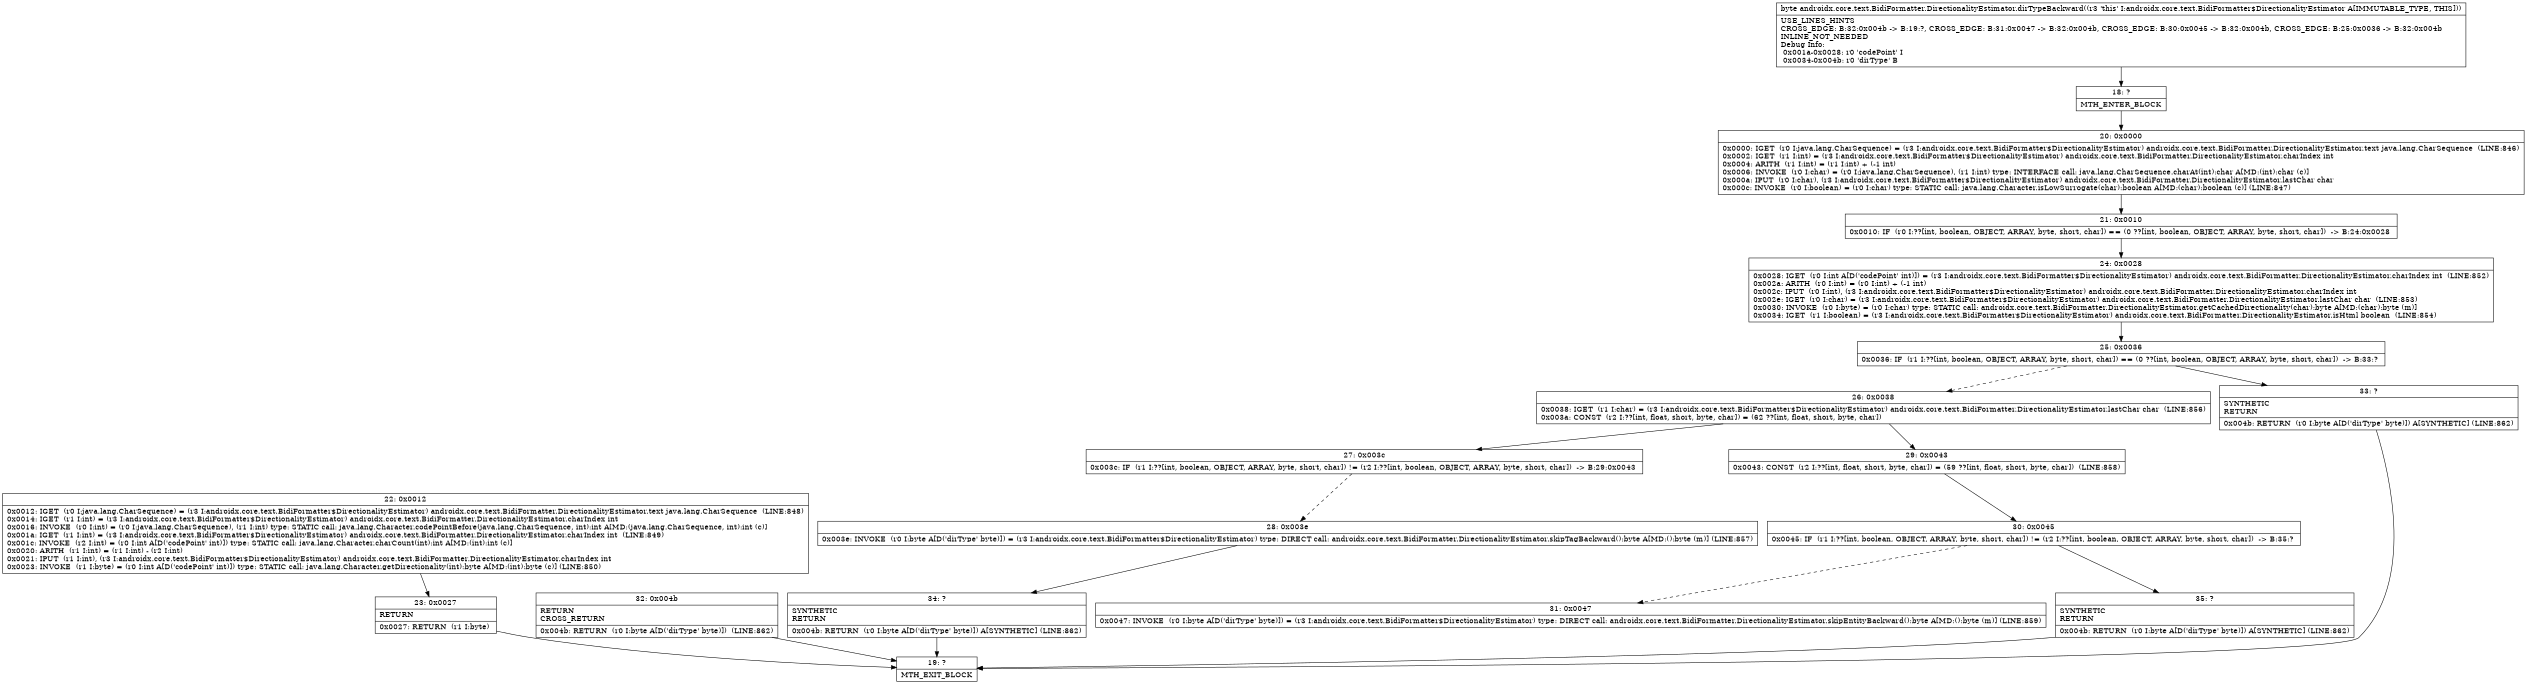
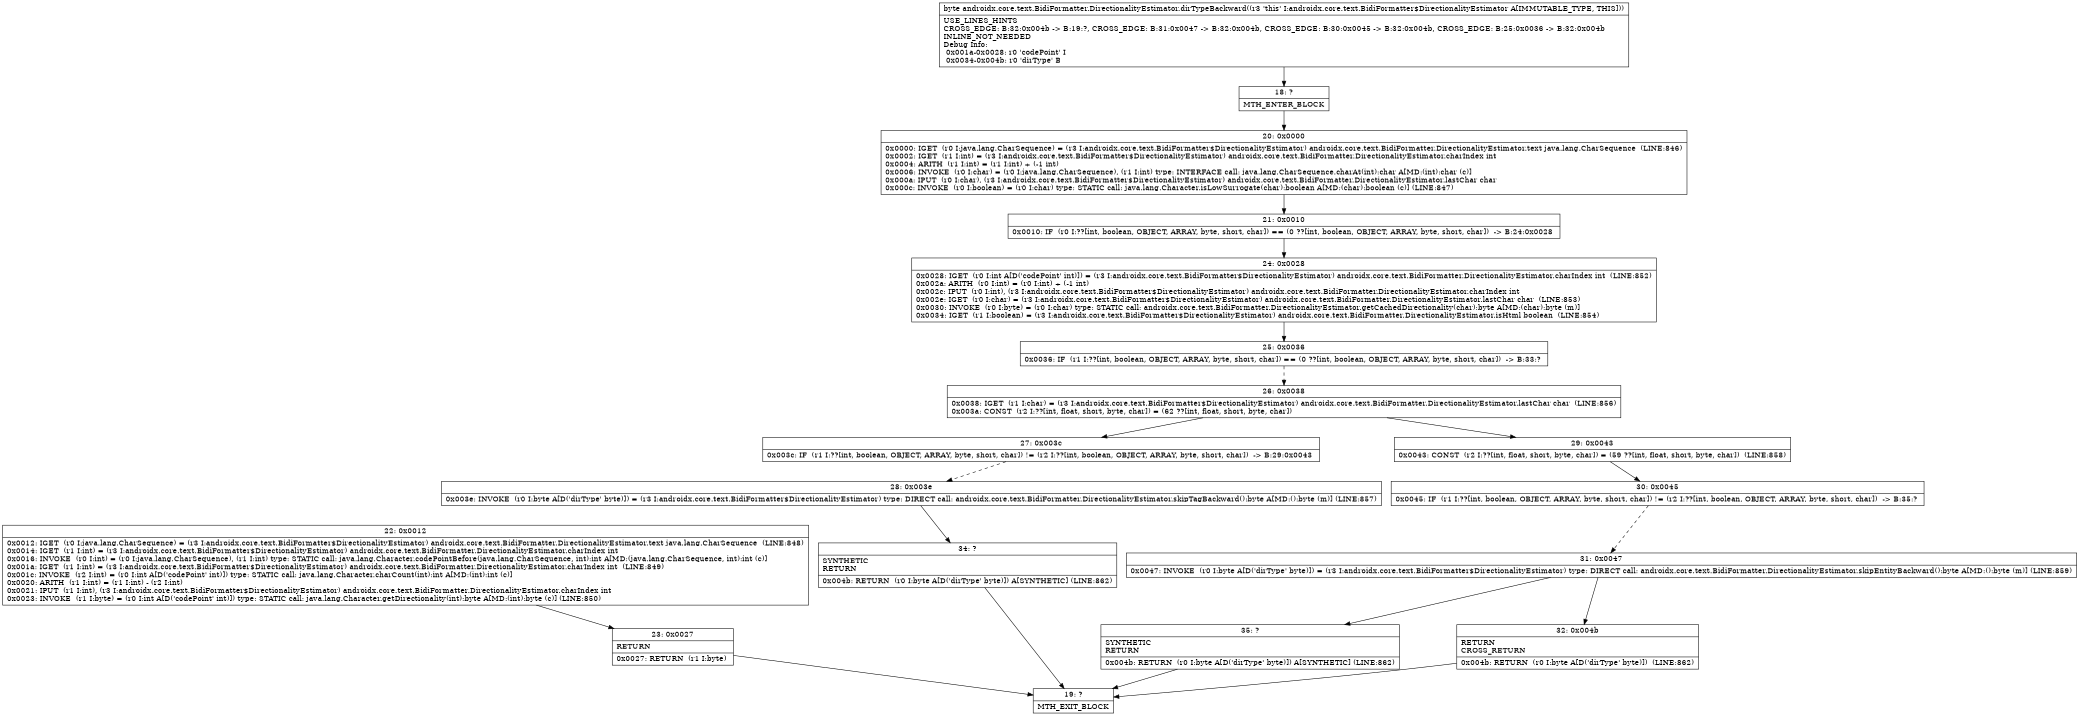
node "33: ?": removed
edge "30: 0x0045" -> "35: ?": now "31: 0x0047" -> "35: ?"
edge "31: 0x0047" -> "32: 0x004b": added
